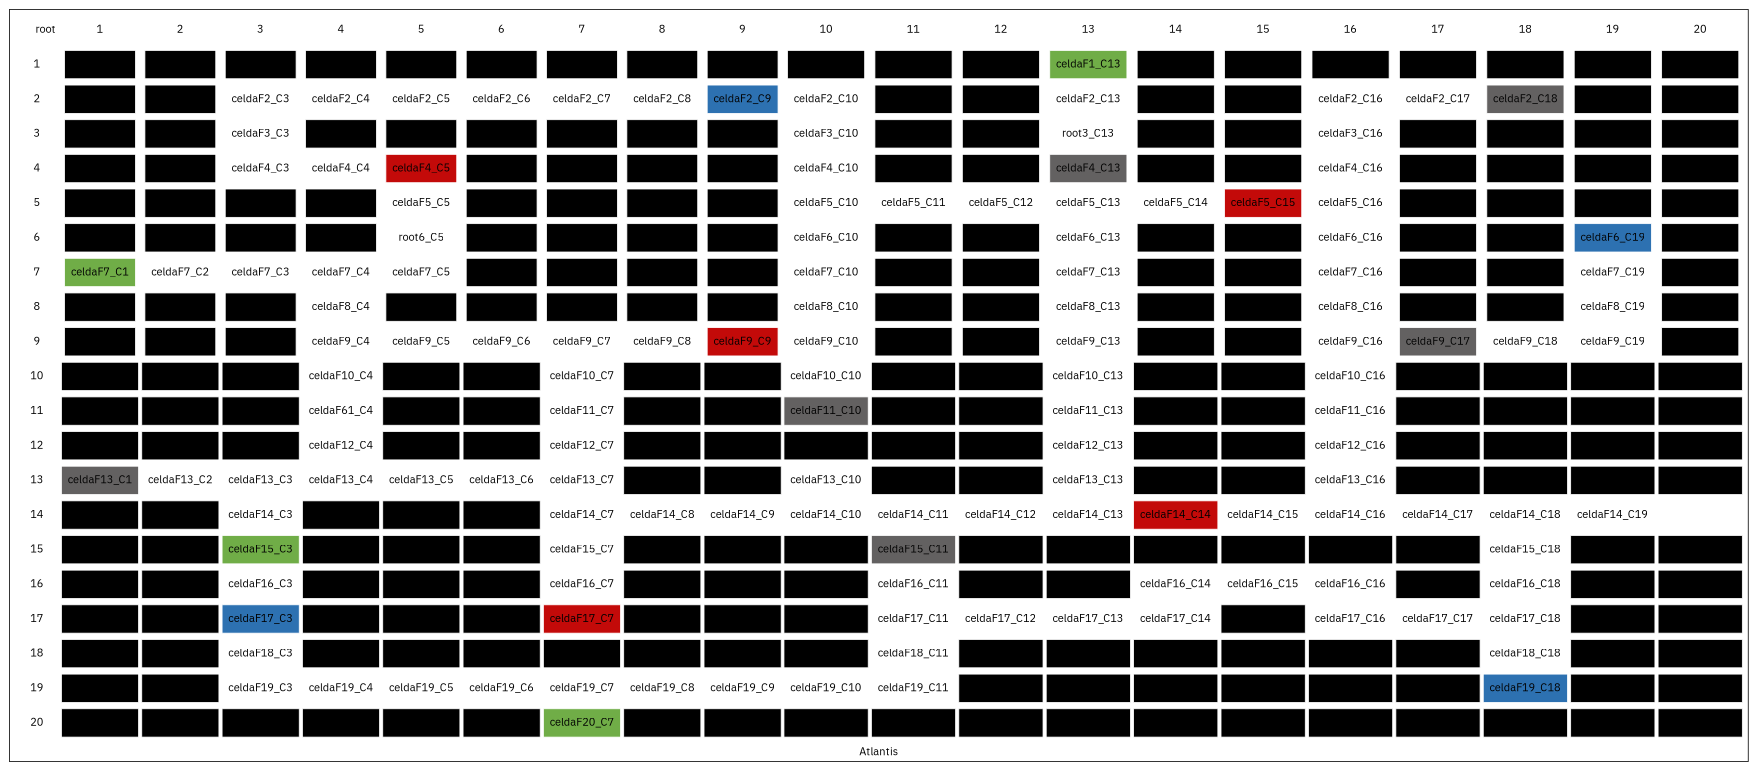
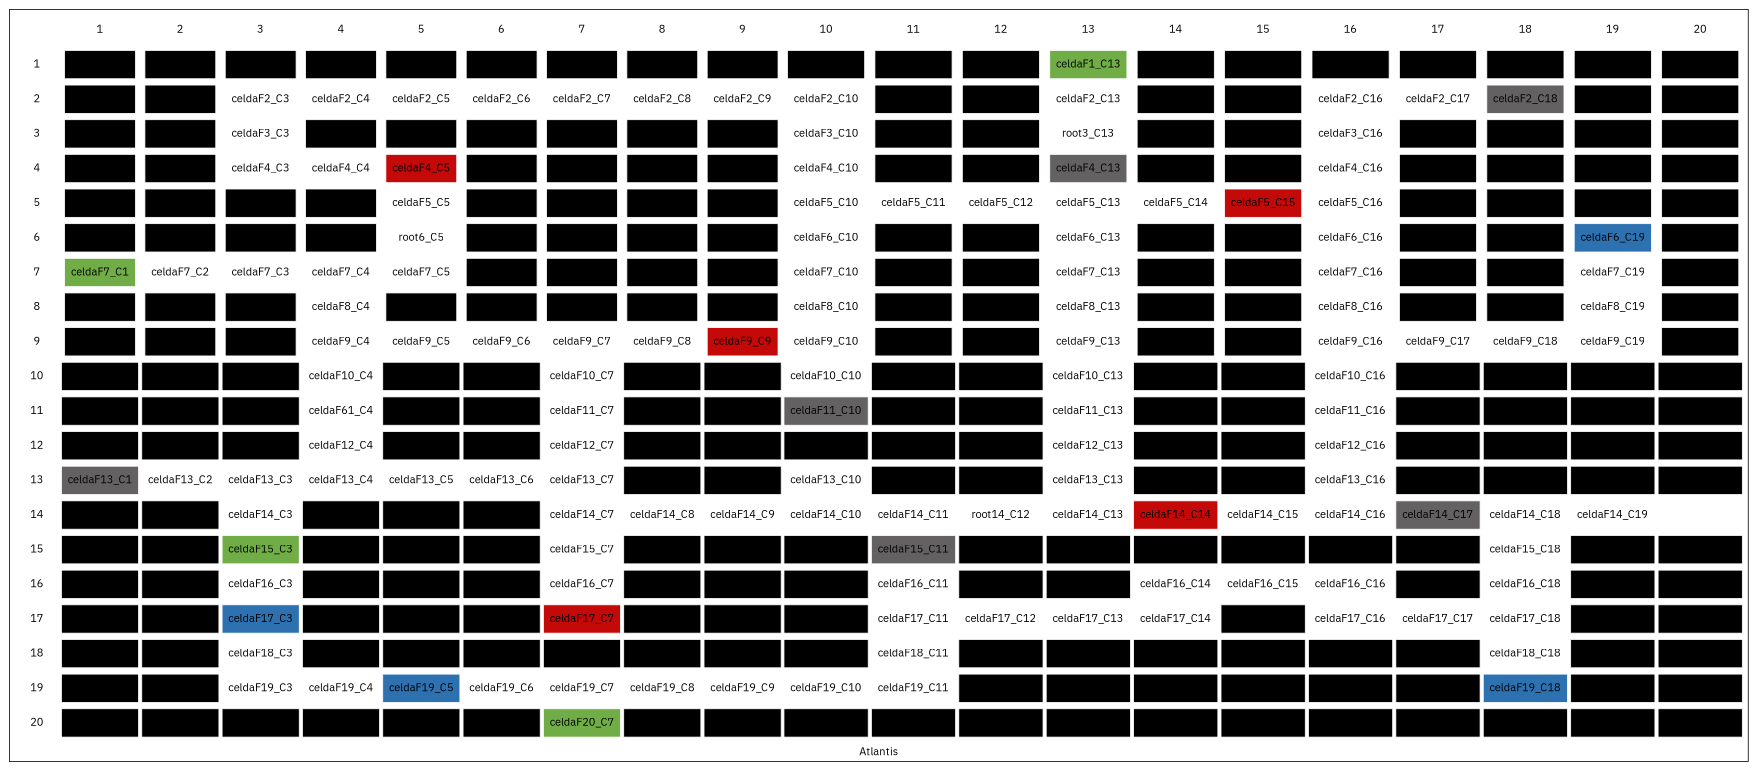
node "root": removed
node "celdaF2_C9": fillcolor #2d71b1 -> white
node "celdaF9_C17": fillcolor #636161 -> white
node "celdaF14_C12": label "celdaF14_C12" -> "root14_C12"
node "celdaF14_C17": fillcolor white -> #636161
node "celdaF19_C5": fillcolor white -> #2d71b1
